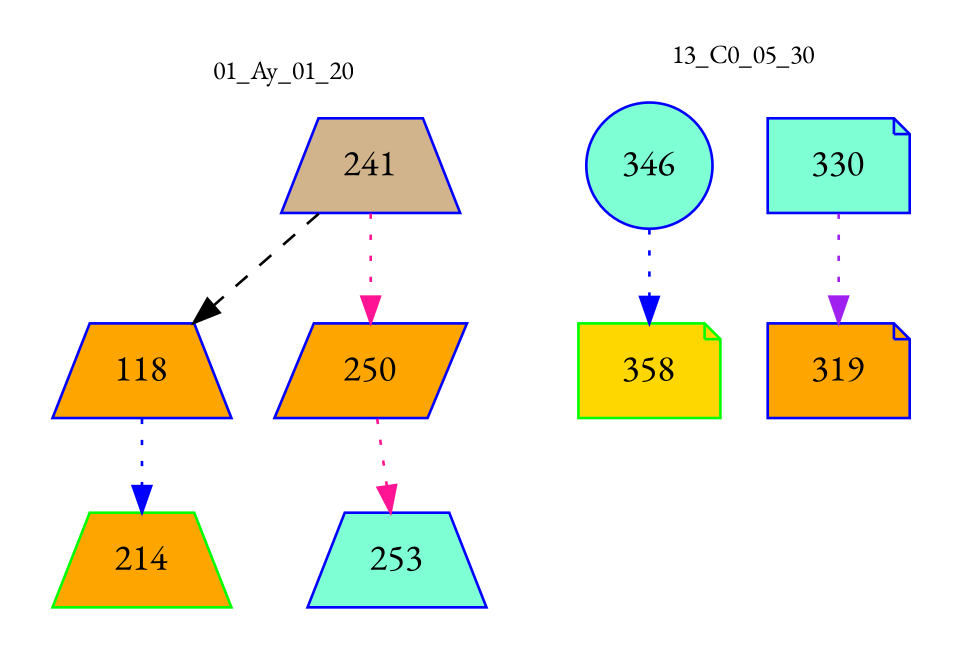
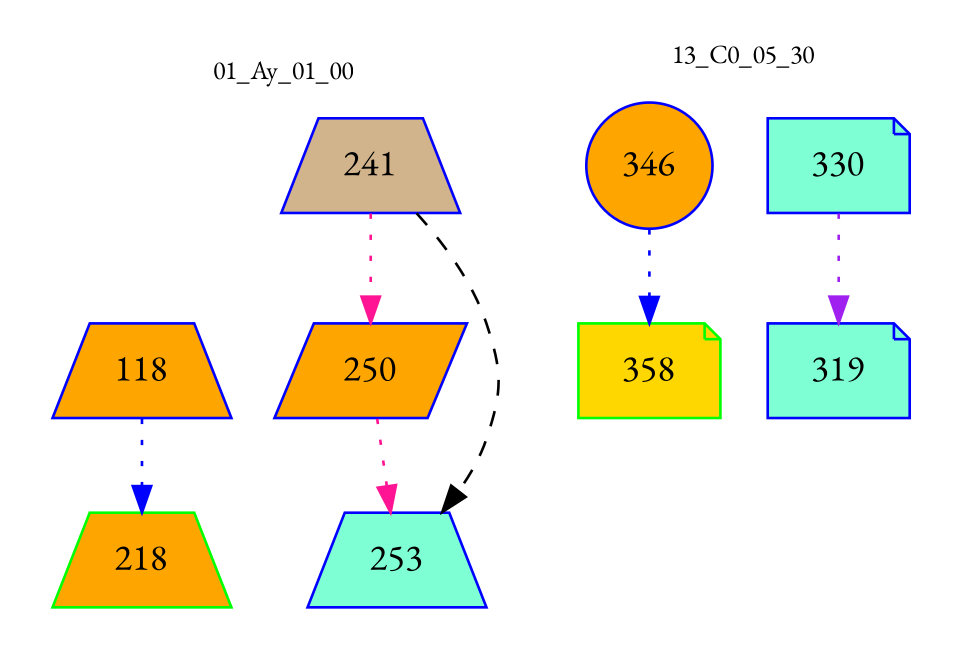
cluster "01_Ay_01_20": label "01_Ay_01_20" -> "01_Ay_01_00"
node "346": fillcolor aquamarine -> orange
edge "241" -> "118": now "241" -> "253"
node "319": fillcolor orange -> aquamarine
node "214": label "214" -> "218"
